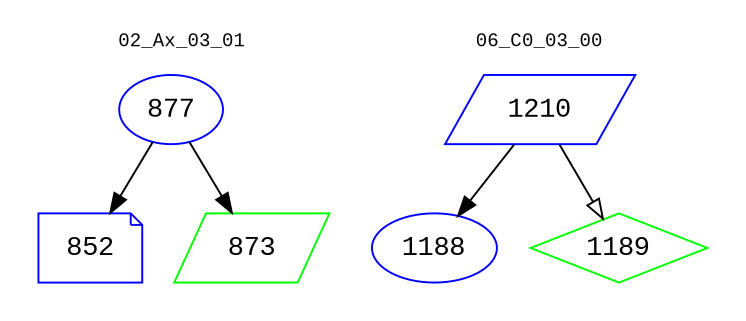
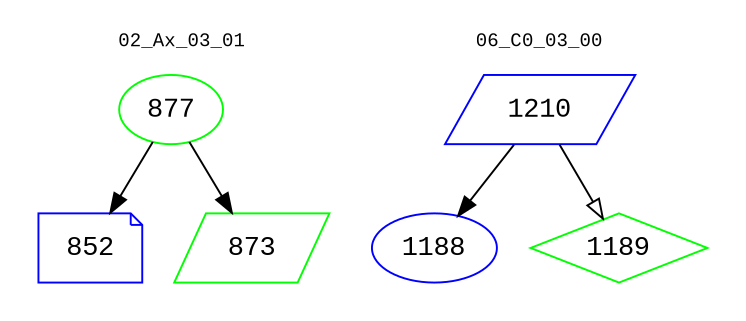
node "877": color blue -> green
